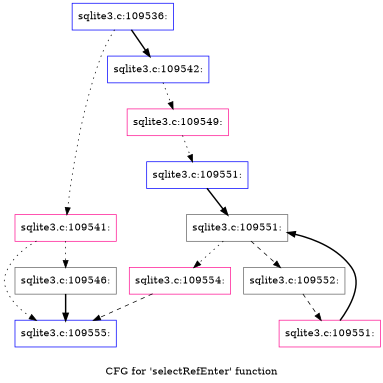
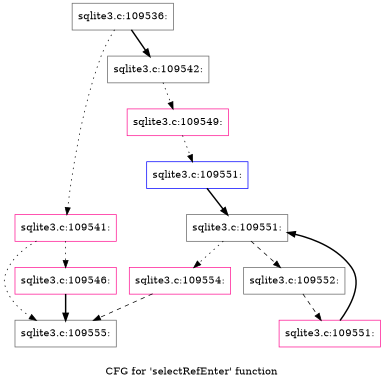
node "sqlite3.c:109536:": color blue -> gray40
node "sqlite3.c:109542:": color blue -> gray40
node "sqlite3.c:109546:": color gray40 -> deeppink
node "sqlite3.c:109555:": color blue -> gray40
